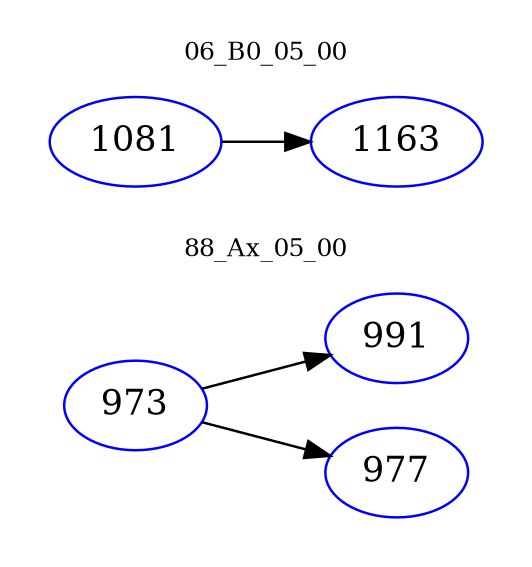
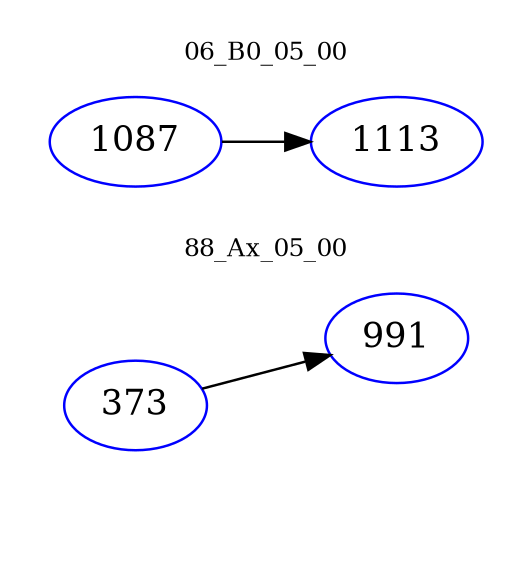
node "1081": label "1081" -> "1087"
node "1163": label "1163" -> "1113"
node "973": label "973" -> "373"
node "977": removed
